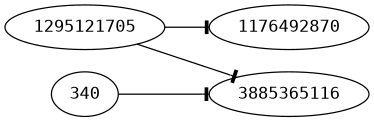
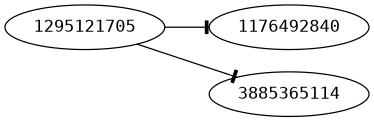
node "1176492870": label "1176492870" -> "1176492840"
node "340": removed
node "3885365116": label "3885365116" -> "3885365114"
